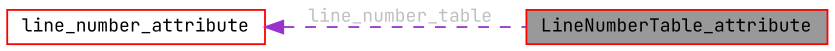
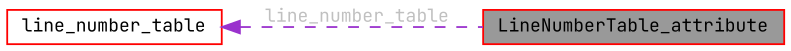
node "line_number_attribute": label "line_number_attribute" -> "line_number_table"
